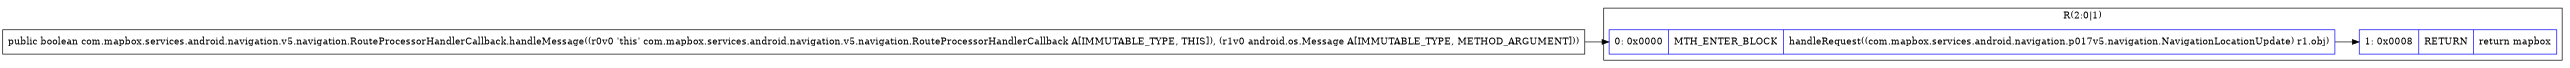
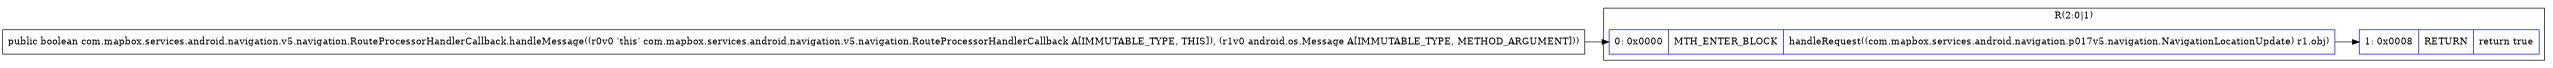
node "1: 0x0008": text "return mapbox" -> "return true"
